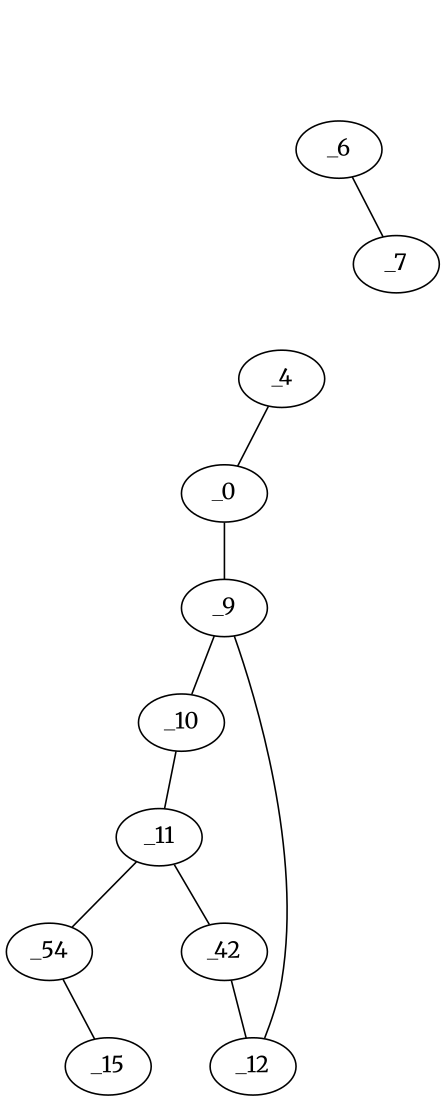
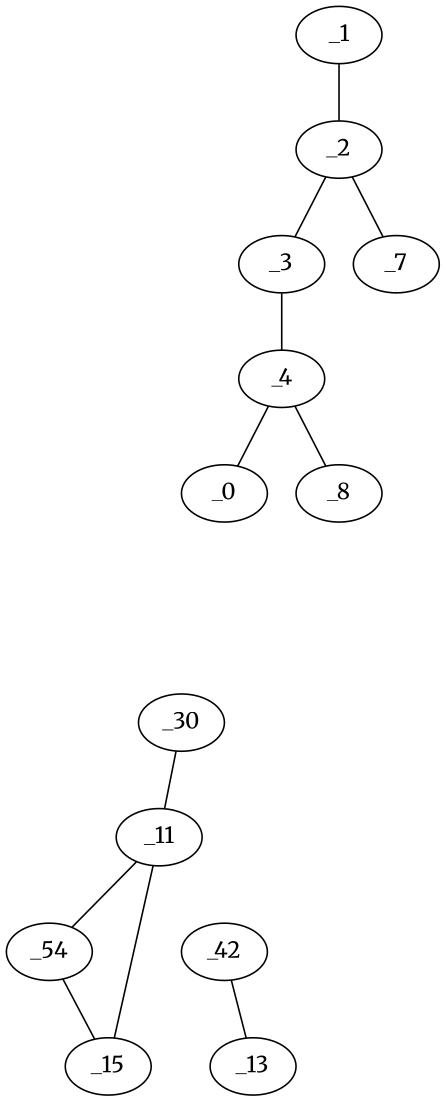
node "_1": added
node "_6": label "_6" -> "_2"
node "_3": added
node "_8": added
node "_9": removed
node "_10": label "_10" -> "_30"
edge "_11" -- "_42": now "_11" -- "_15"
node "_12": label "_12" -> "_13"
